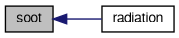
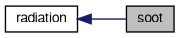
edge "radiation" -> "soot": reversed
